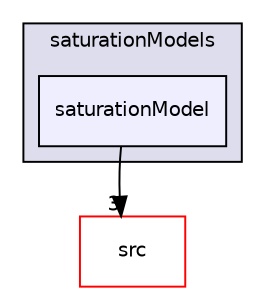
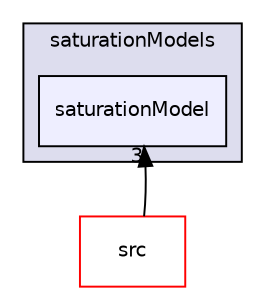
edge "saturationModel" -> "src": reversed
